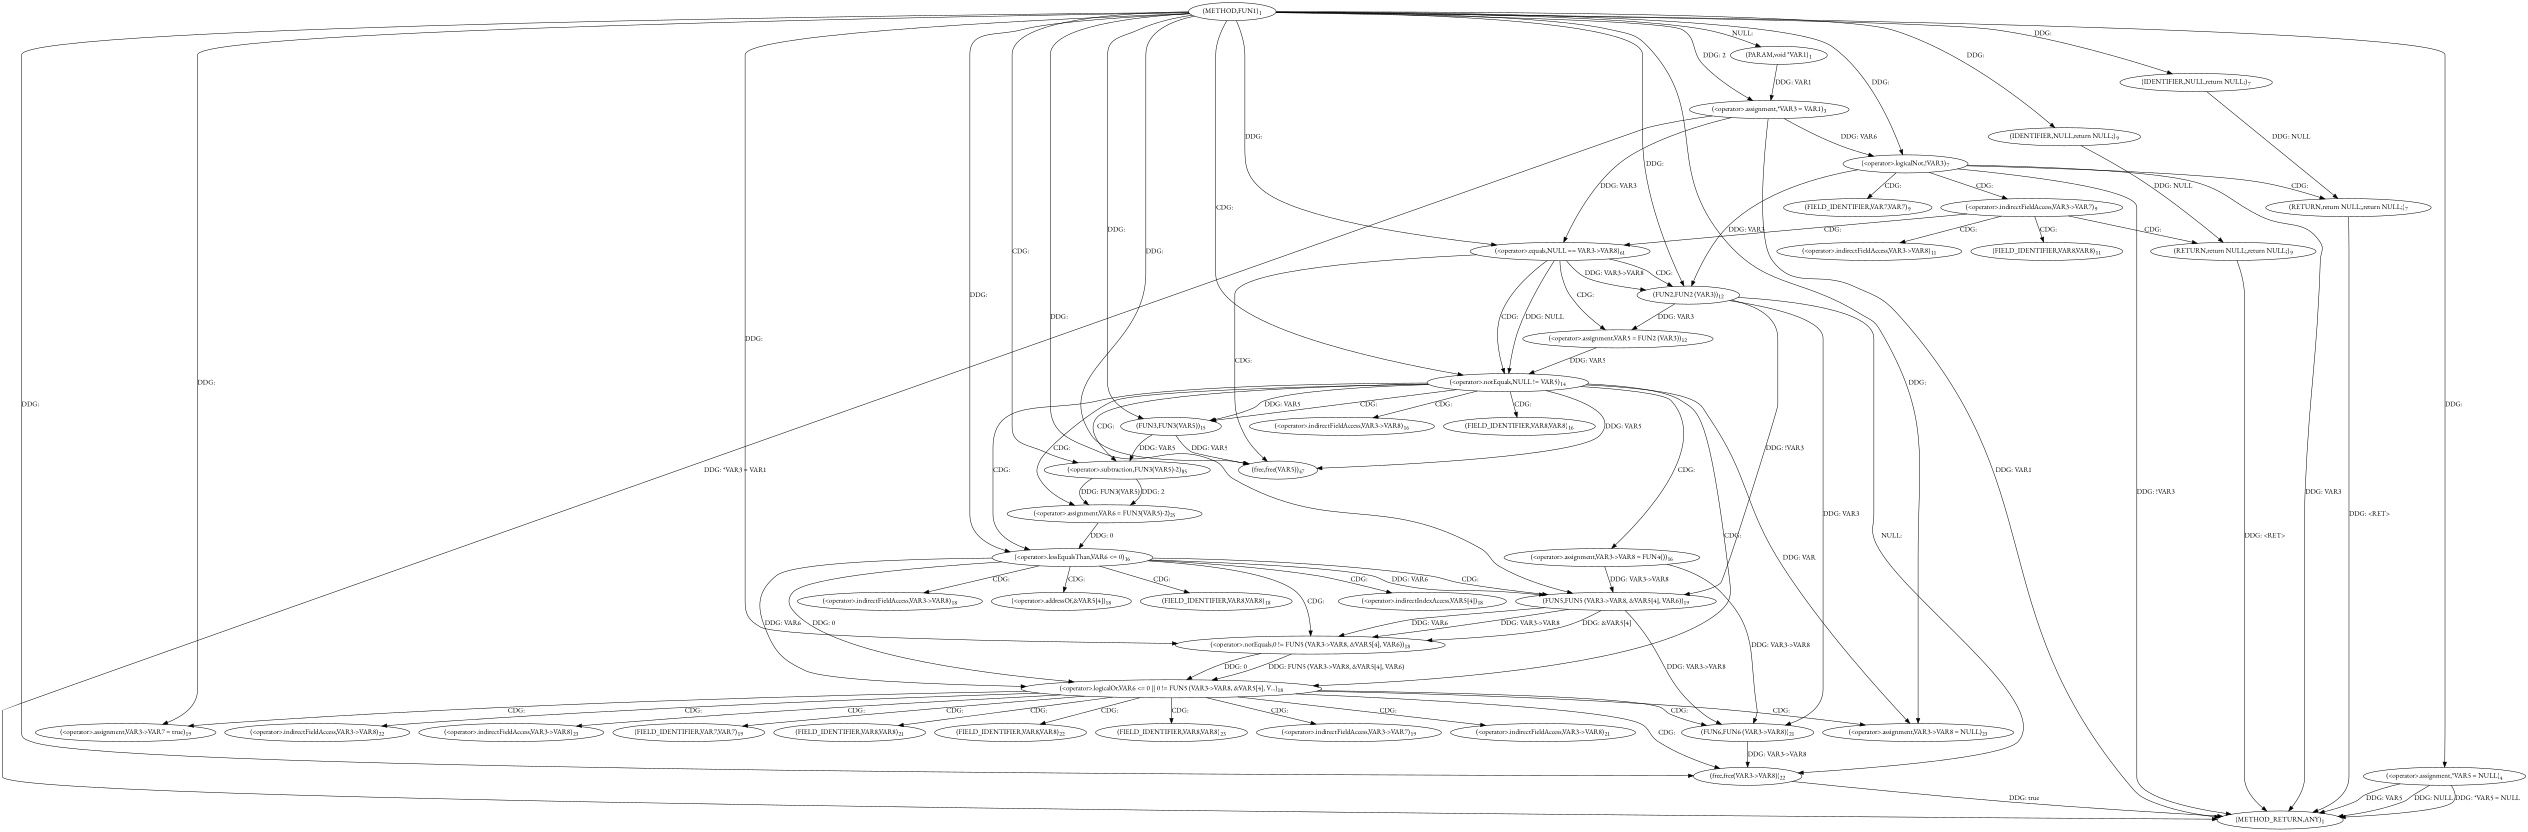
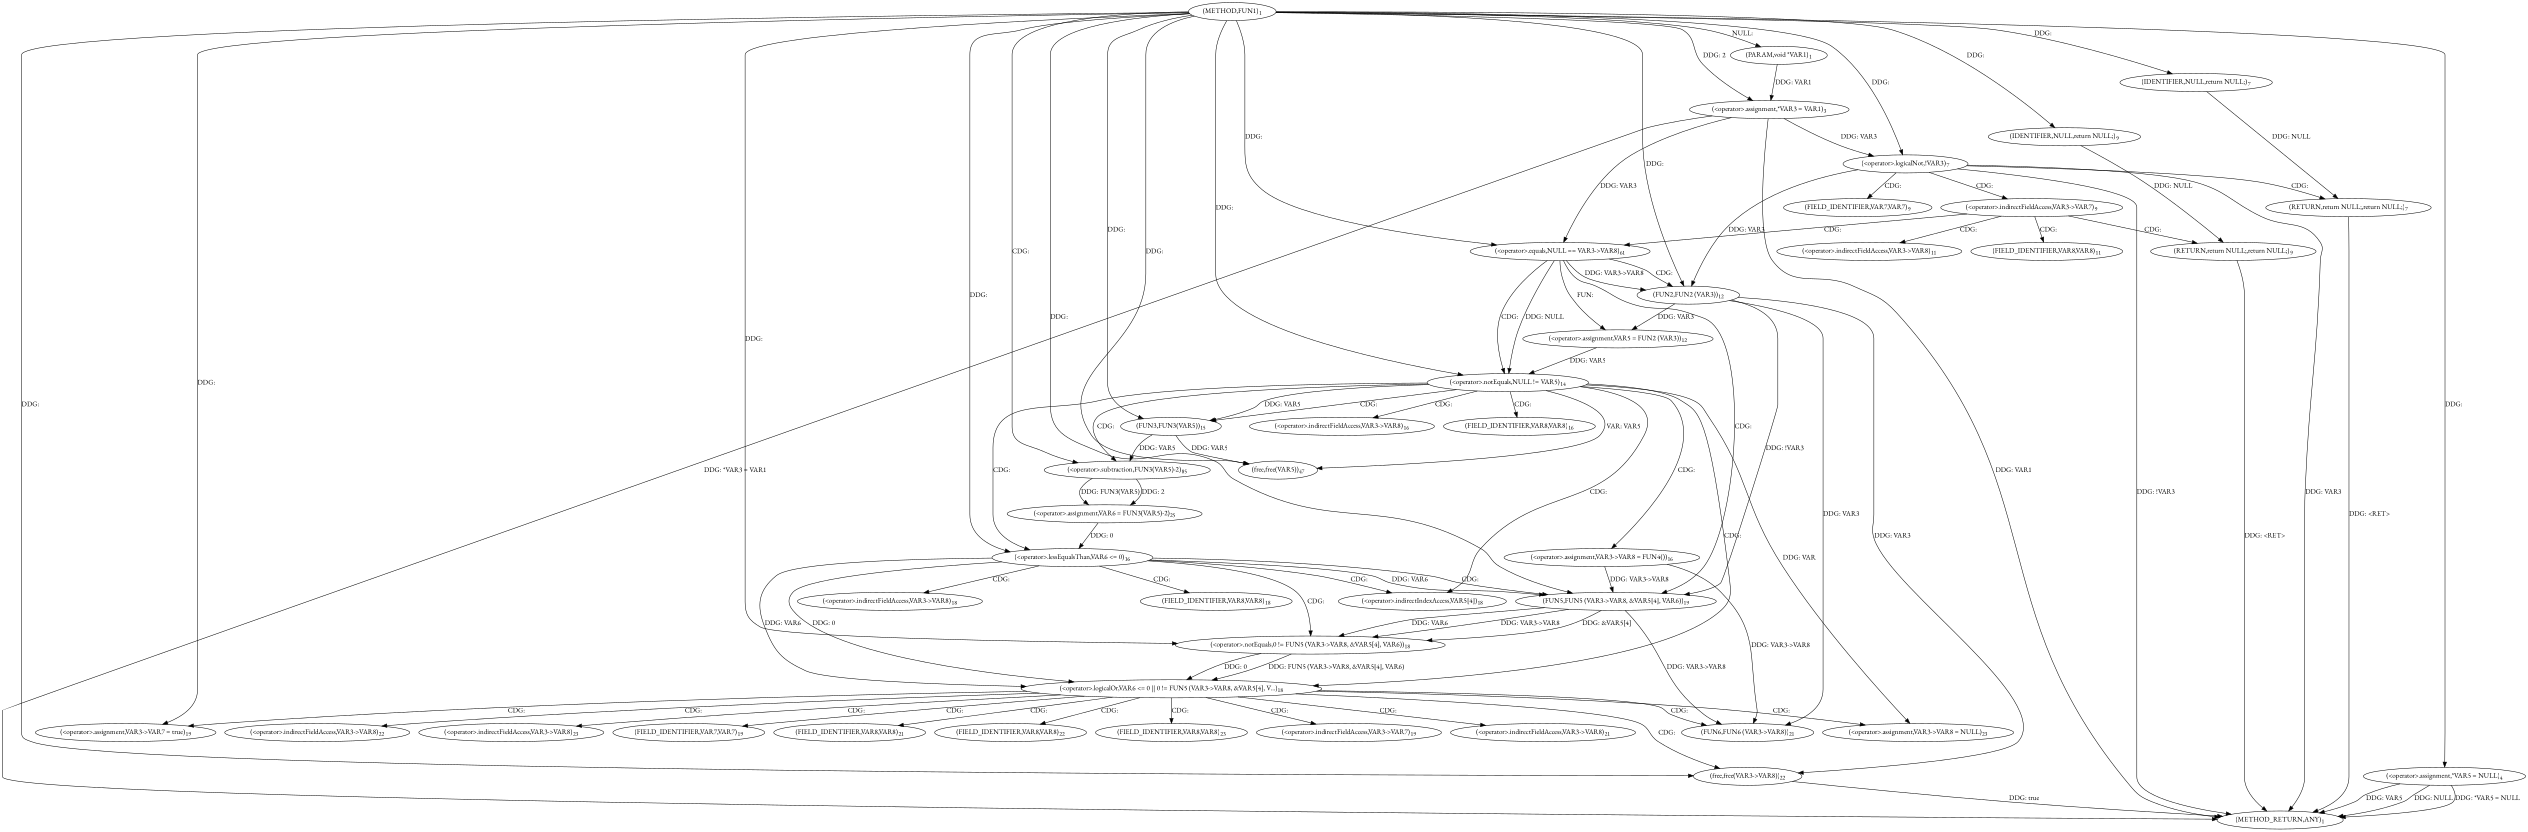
edge "(<operator>.assignment,*VAR3 = VAR1)" -> "(<operator>.logicalNot,!VAR3)": label "DDG: VAR6" -> "DDG: VAR3"
edge "(METHOD,FUN1)" -> "(<operator>.notEquals,NULL != VAR5)": label "CDG: " -> "DDG: "
edge "(METHOD,FUN1)" -> "(<operator>.assignment,VAR3->VAR8 = NULL)": removed, label "DDG:"
edge "(<operator>.equals,NULL == VAR3->VAR8)" -> "(free,free(VAR5))": now "(<operator>.equals,NULL == VAR3->VAR8)" -> "(FUN5,FUN5 (VAR3->VAR8, &VAR5[4], VAR6))"
edge "(<operator>.equals,NULL == VAR3->VAR8)" -> "(<operator>.assignment,VAR5 = FUN2 (VAR3))": label "CDG: " -> "FUN: "
edge "(<operator>.notEquals,NULL != VAR5)" -> "(<operator>.assignment,VAR6 = FUN3(VAR5)-2)": now "(<operator>.notEquals,NULL != VAR5)" -> "(<operator>.indirectIndexAccess,VAR5[4])"
edge "(<operator>.notEquals,NULL != VAR5)" -> "(free,free(VAR5))": label "DDG: VAR5" -> "VAR: VAR5"
edge "(FUN2,FUN2 (VAR3))" -> "(free,free(VAR3->VAR8))": label "NULL: " -> "DDG: VAR3"
node "(<operator>.addressOf,&VAR5[4])": removed
edge "(FUN6,FUN6 (VAR3->VAR8))" -> "(free,free(VAR3->VAR8))": removed, label "DDG: VAR3->VAR8"
